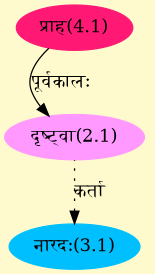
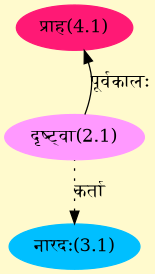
edge "प्राह(4.1)" -> "दृष्ट्वा(2.1)": reversed
